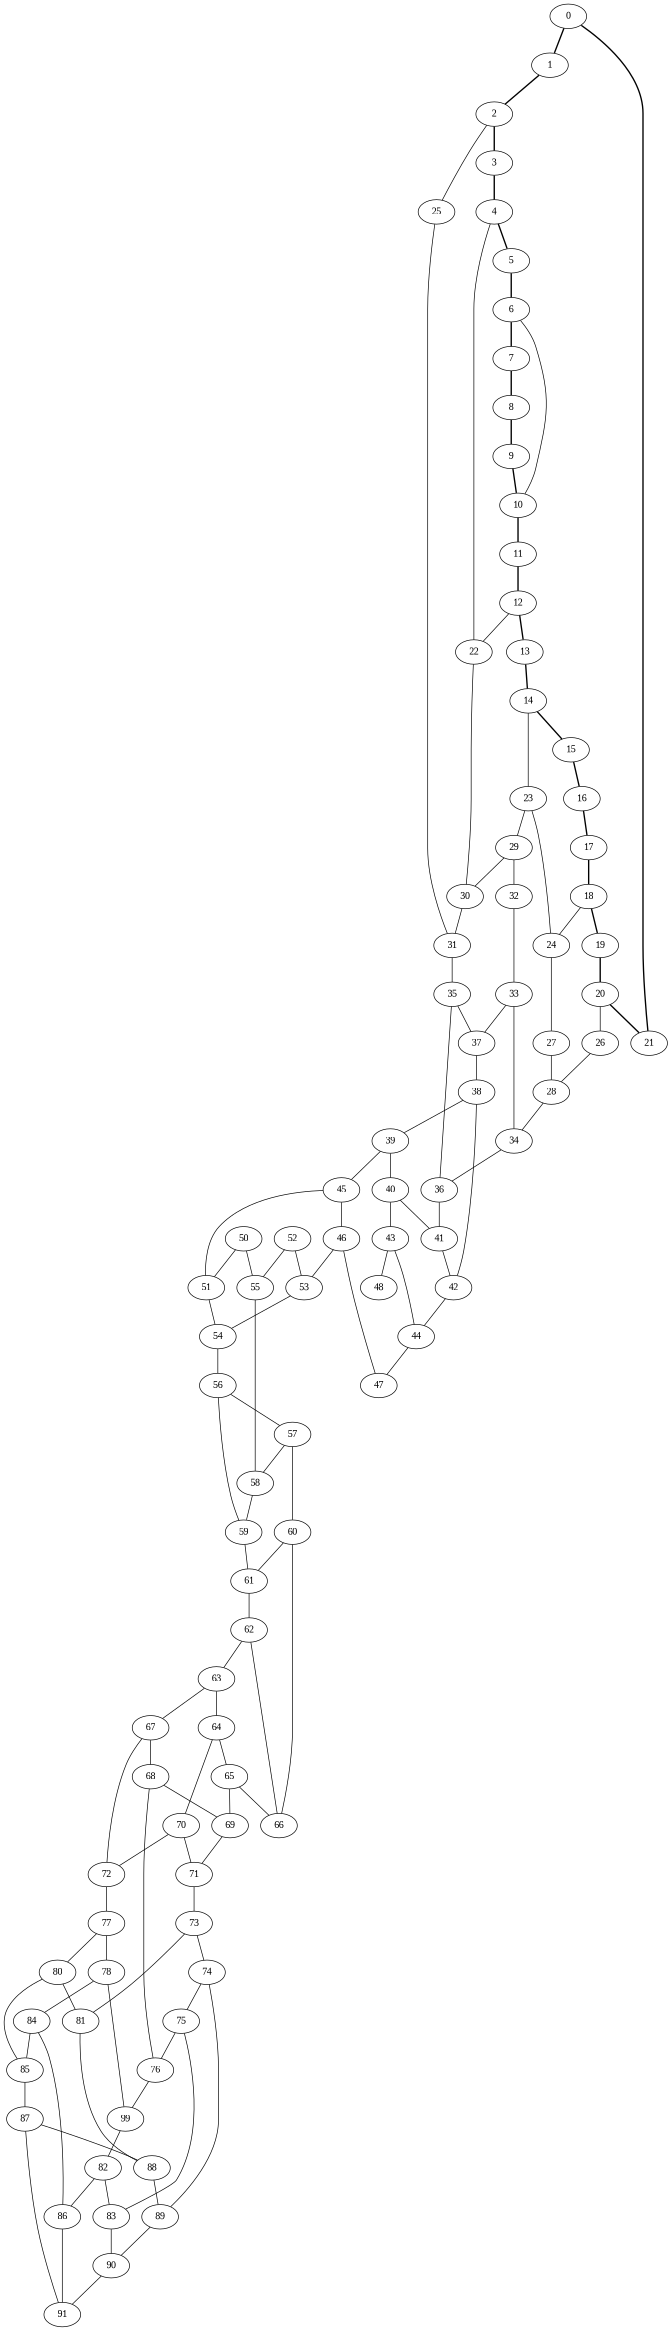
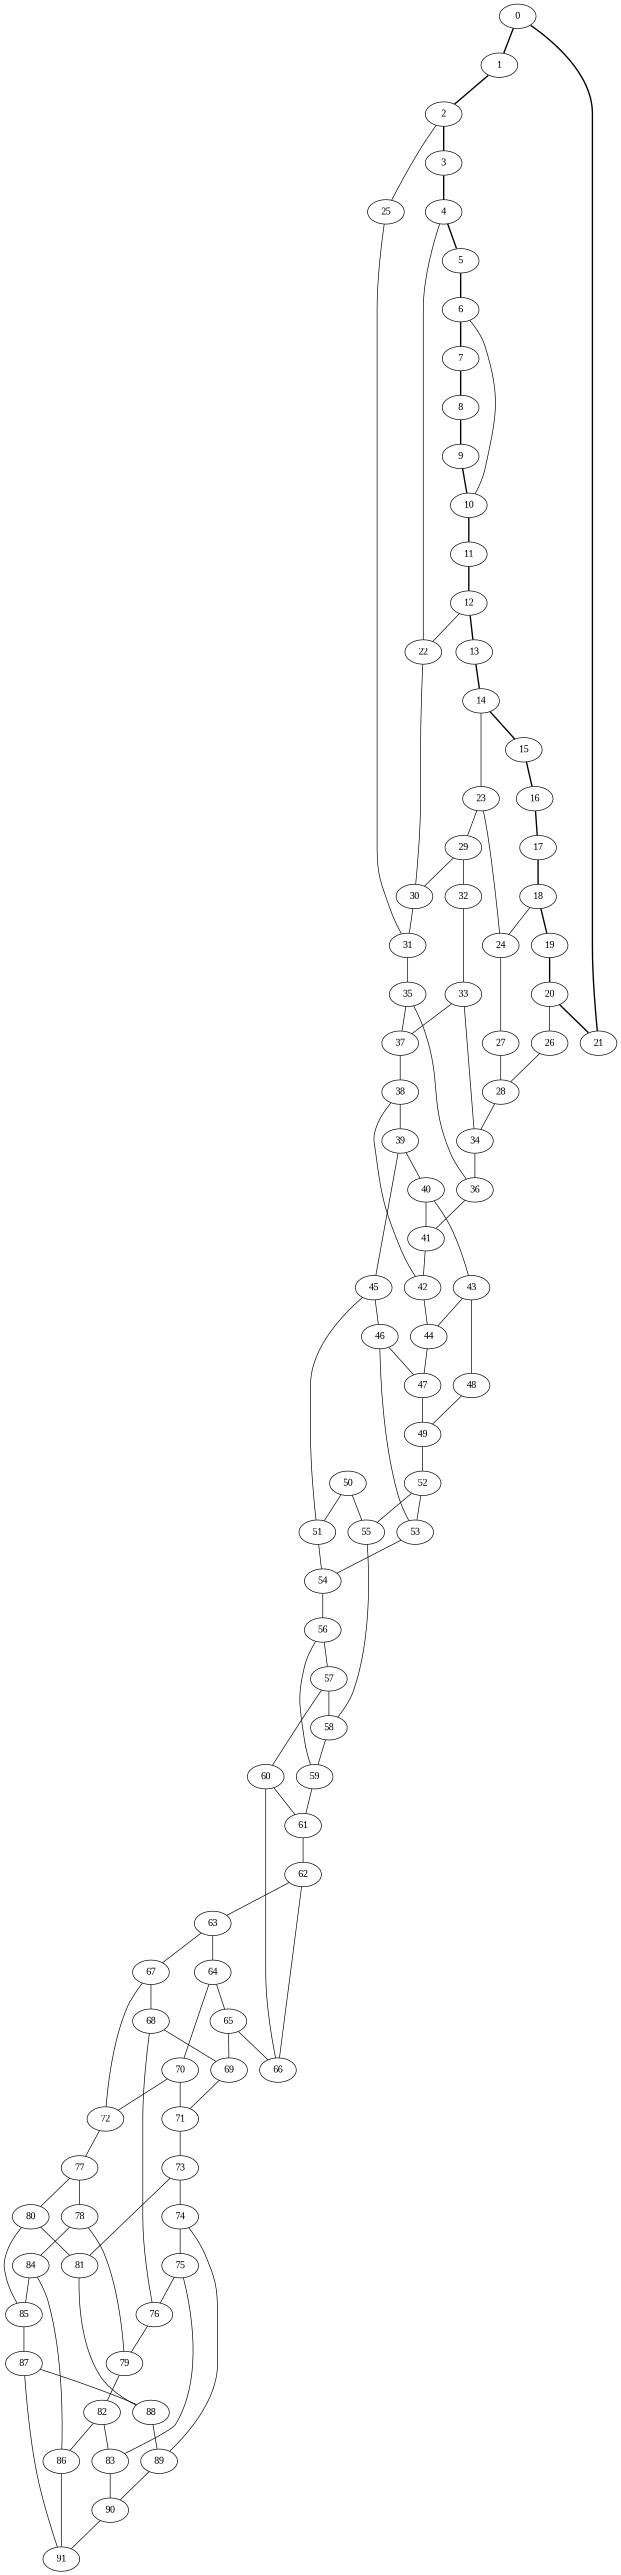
node "49": added
node "99": label "99" -> "79"
